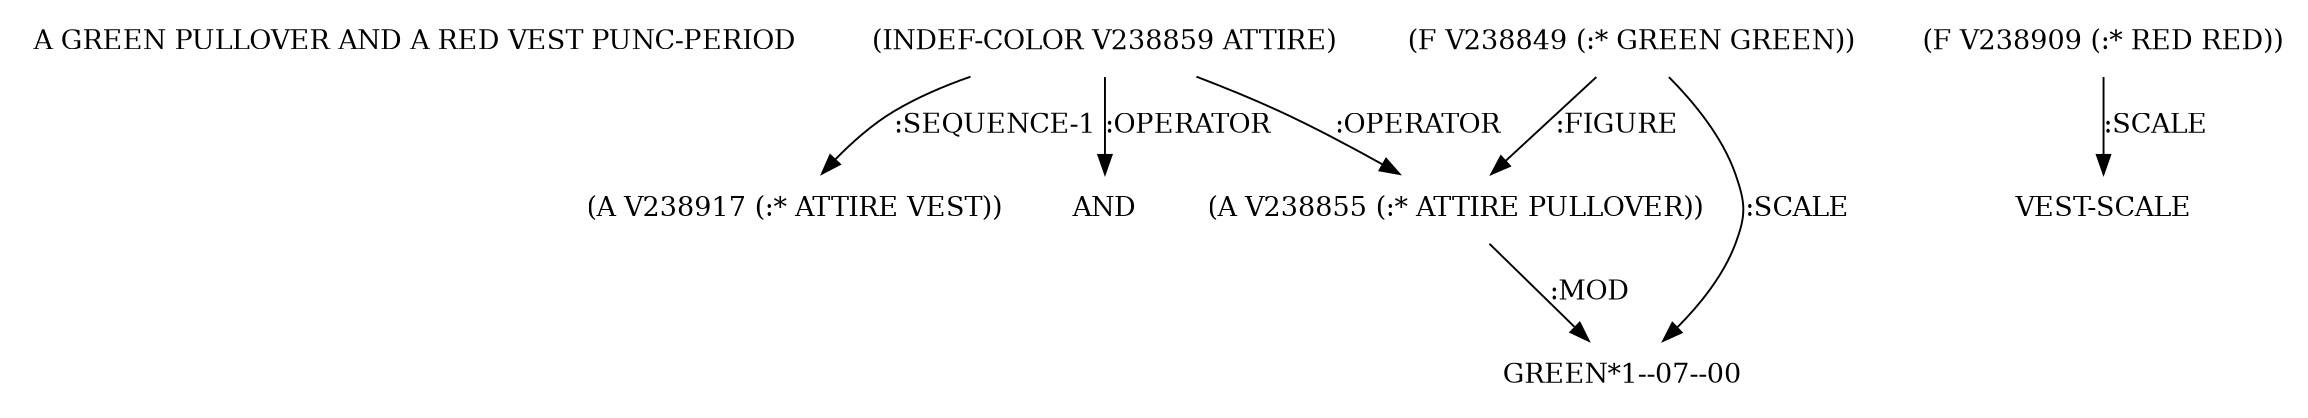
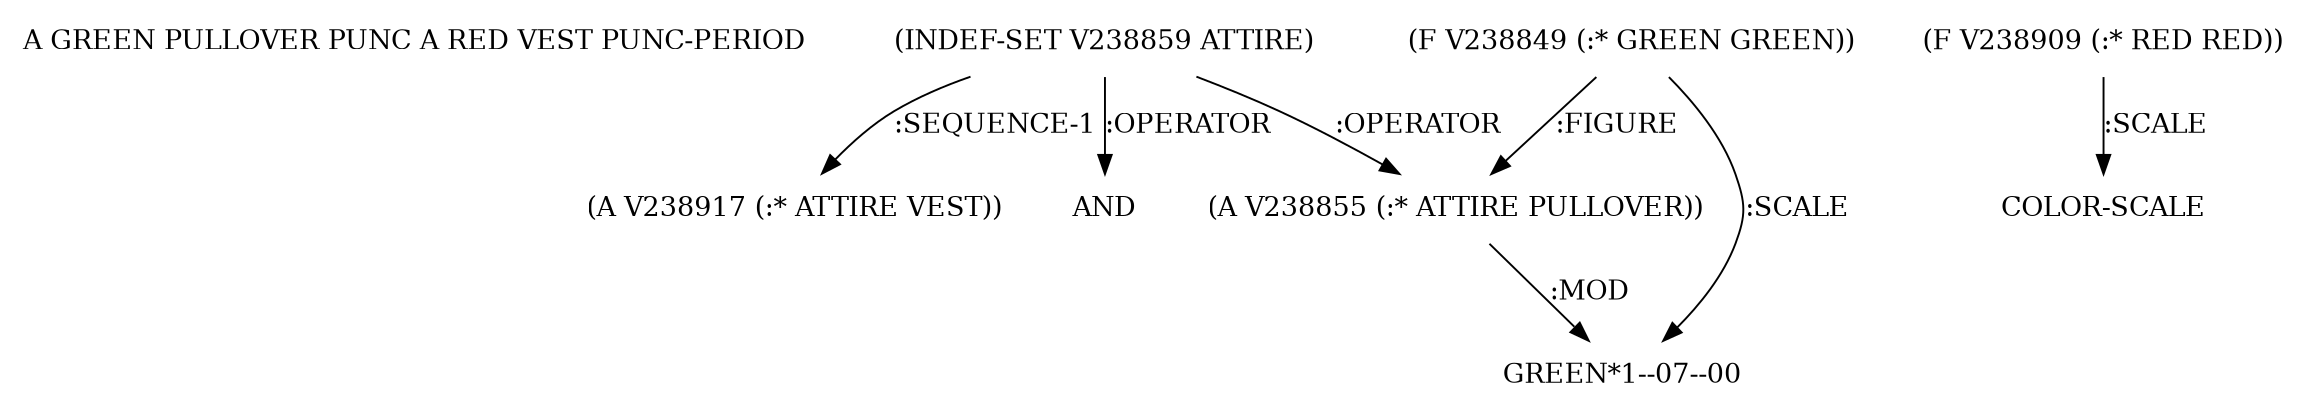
node "A GREEN PULLOVER AND A RED VEST PUNC-PERIOD": label "A GREEN PULLOVER AND A RED VEST PUNC-PERIOD" -> "A GREEN PULLOVER PUNC A RED VEST PUNC-PERIOD"
node "(INDEF-COLOR V238859 ATTIRE)": label "(INDEF-COLOR V238859 ATTIRE)" -> "(INDEF-SET V238859 ATTIRE)"
node "VEST-SCALE": label "VEST-SCALE" -> "COLOR-SCALE"
